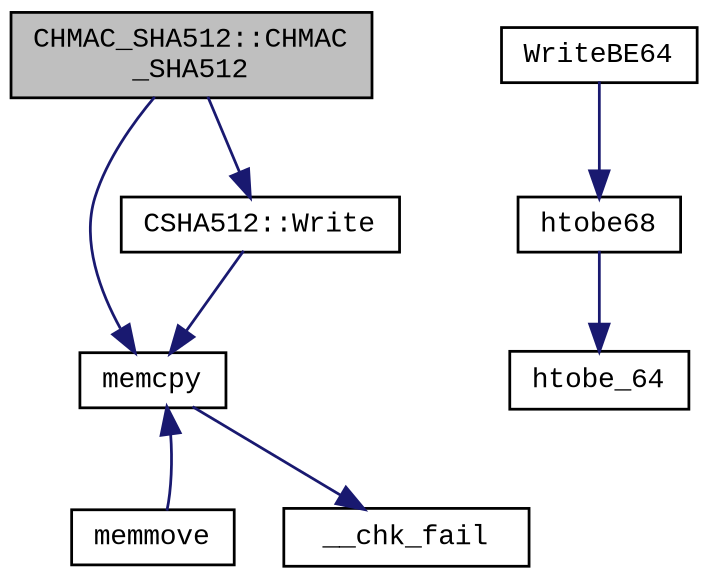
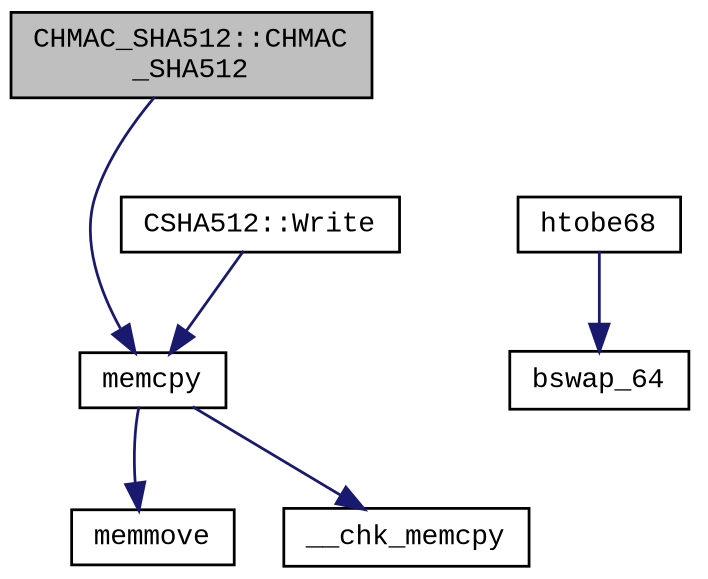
node "WriteBE64": removed
edge "CHMAC_SHA512::CHMAC _SHA512" -> "CSHA512::Write": removed
node "htobe_64": label "htobe_64" -> "bswap_64"
edge "memmove" -> "memcpy": reversed
node "__chk_fail": label "__chk_fail" -> "__chk_memcpy"
